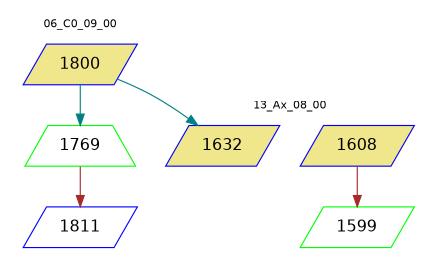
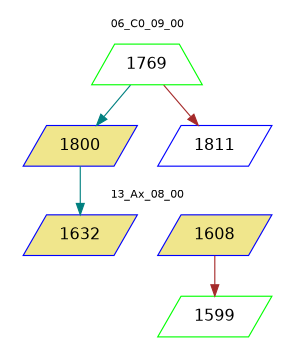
edge "1800" -> "1769": reversed
